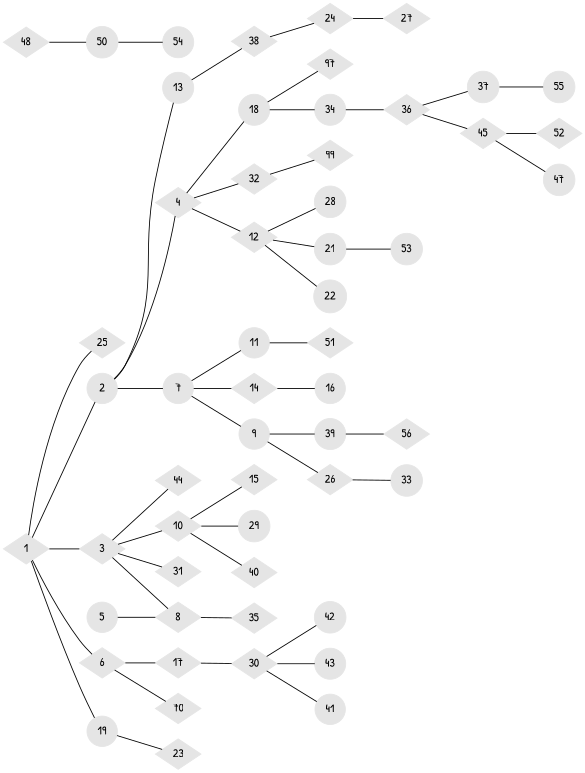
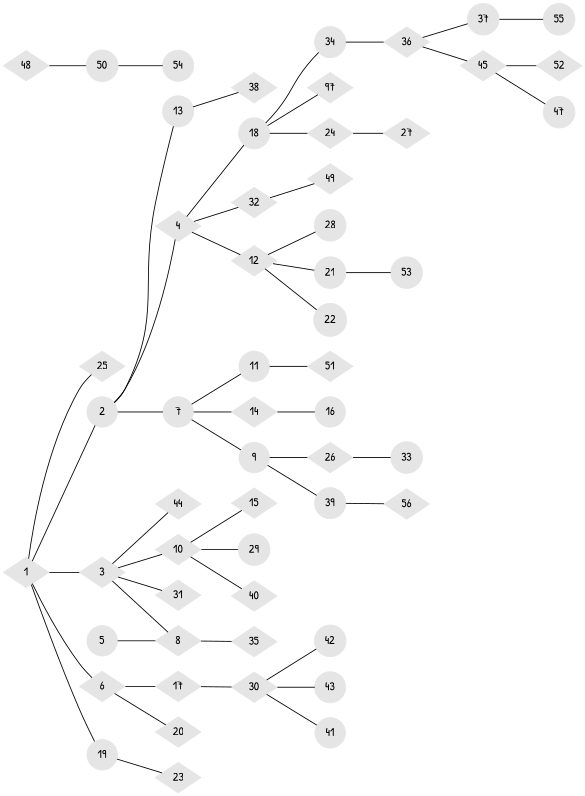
edge "24" -- "38": now "24" -- "18"
node "99": label "99" -> "49"
node "70": label "70" -> "20"
